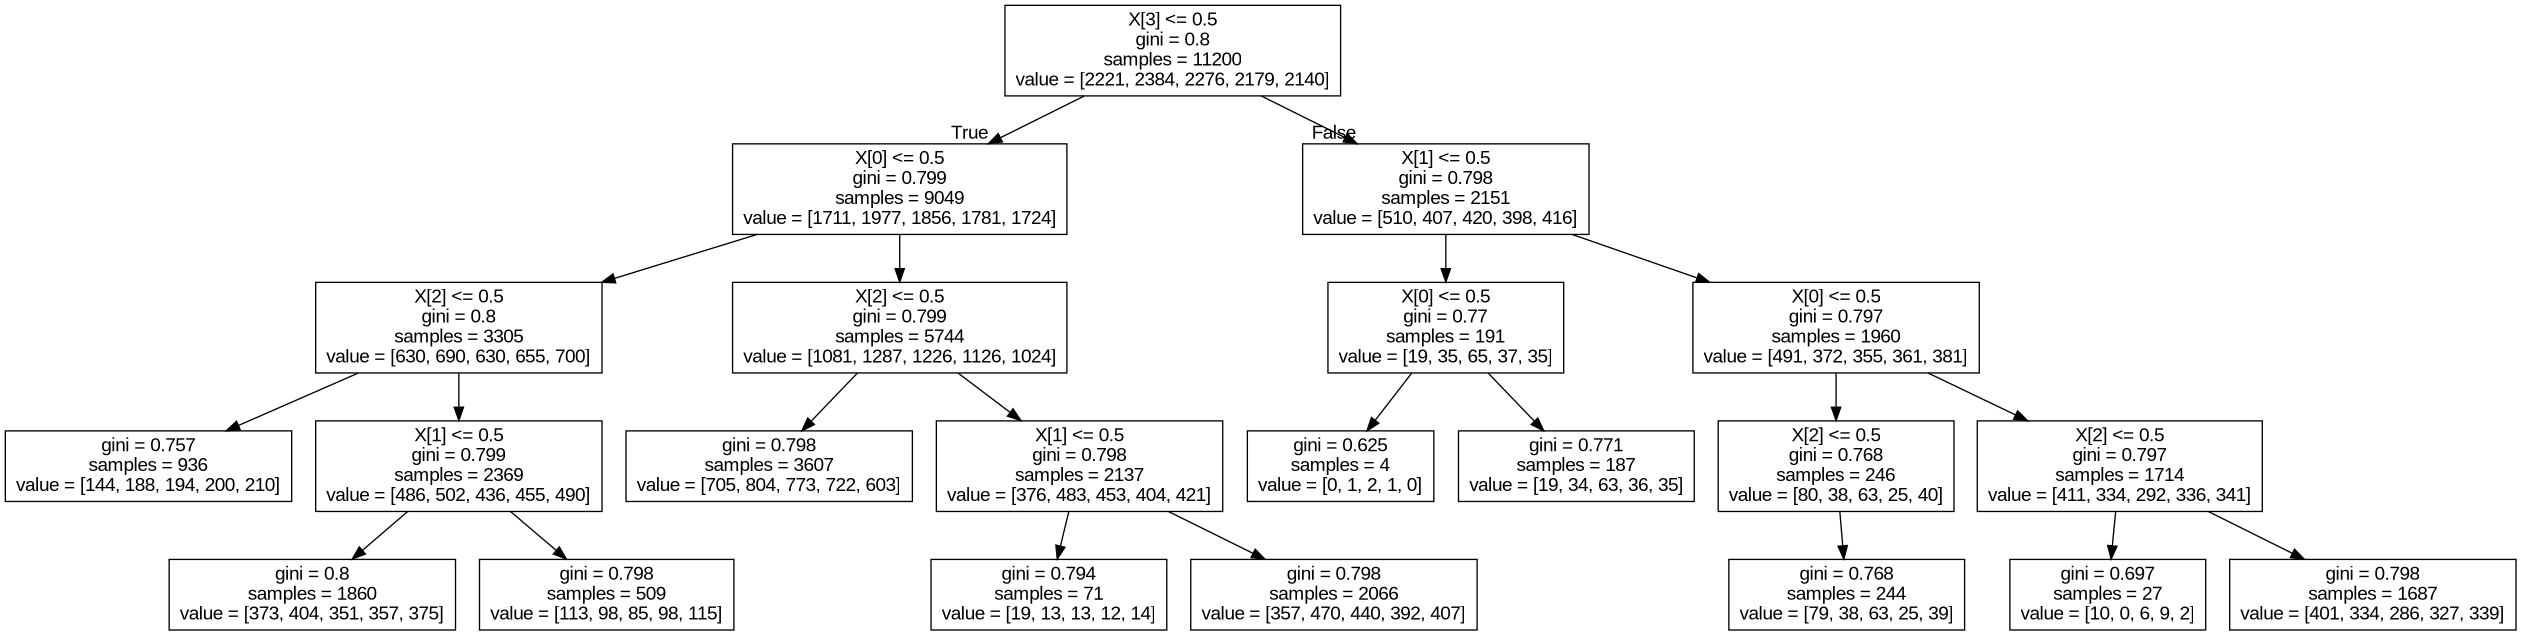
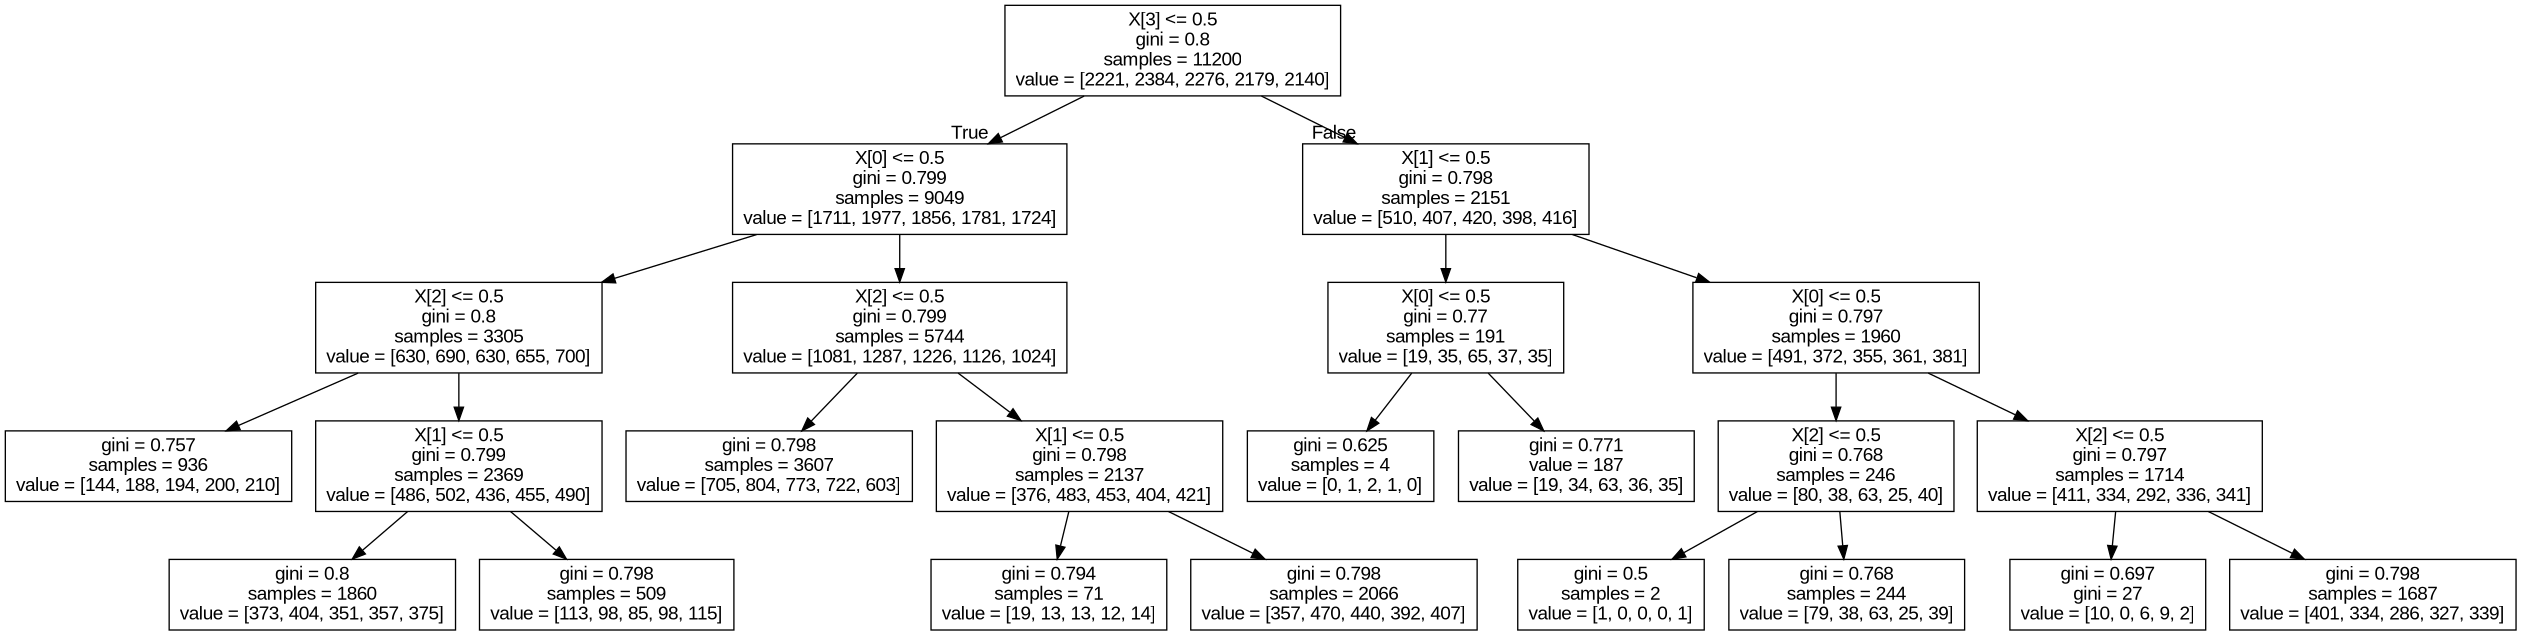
node "gini = 0.771 samples = 187 value = [19, 34, 63, 36, 35]": label "gini = 0.771 samples = 187 value = [19, 34, 63, 36, 35]" -> "gini = 0.771 value = 187 value = [19, 34, 63, 36, 35]"
node "gini = 0.5 samples = 2 value = [1, 0, 0, 0, 1]": added
node "gini = 0.697 samples = 27 value = [10, 0, 6, 9, 2]": label "gini = 0.697 samples = 27 value = [10, 0, 6, 9, 2]" -> "gini = 0.697 gini = 27 value = [10, 0, 6, 9, 2]"
